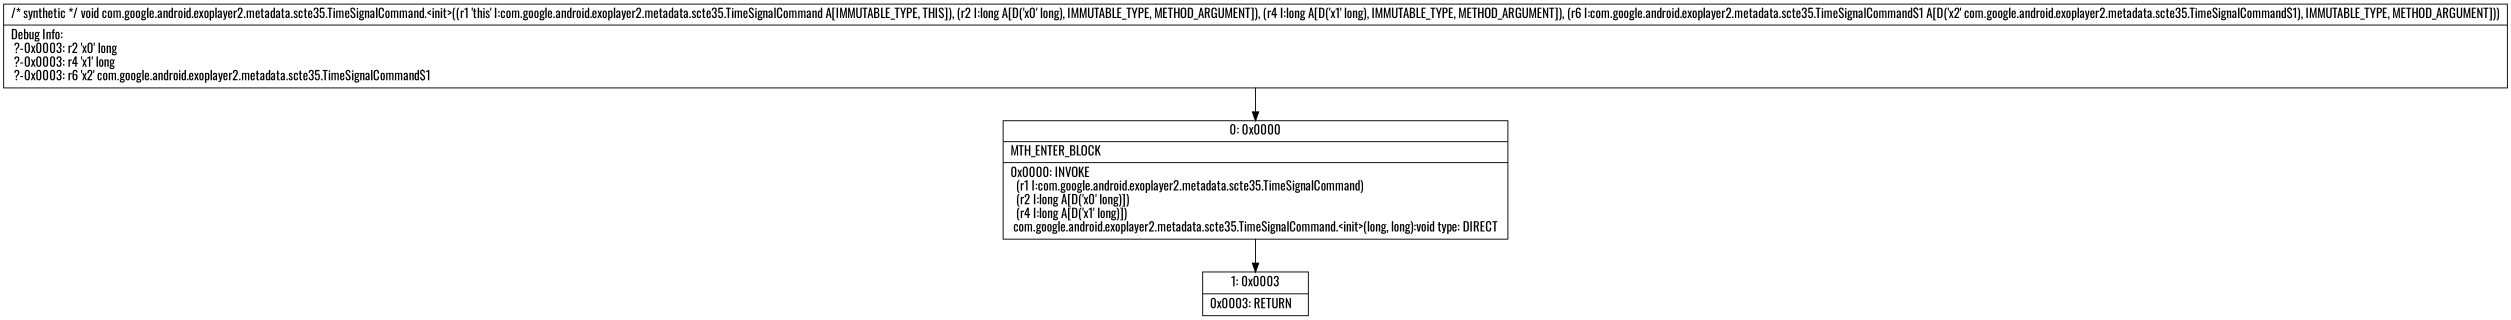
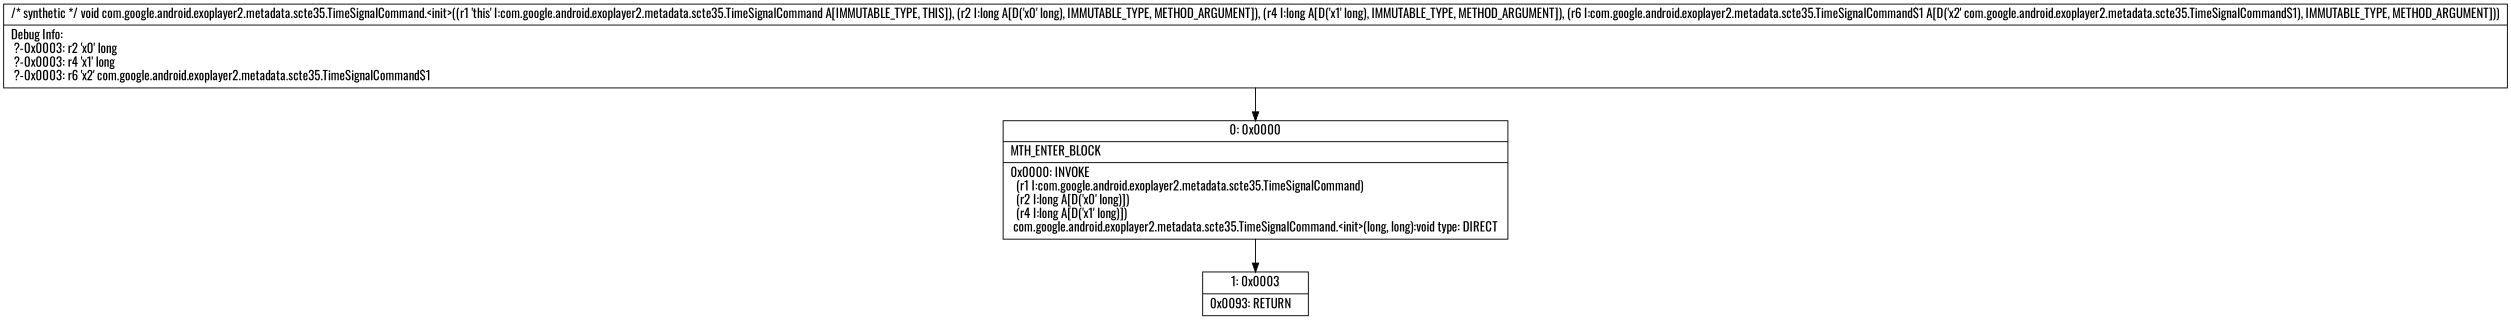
node "1: 0x0003": text "0x0003: RETURN" -> "0x0093: RETURN"
